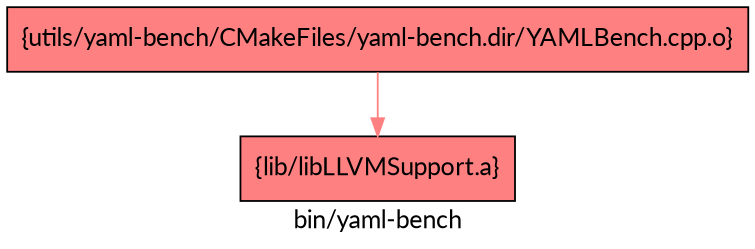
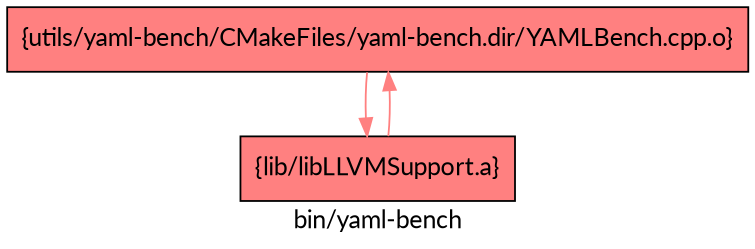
edge "{lib/libLLVMSupport.a}" -> "{utils/yaml-bench/CMakeFiles/yaml-bench.dir/YAMLBench.cpp.o}": added
